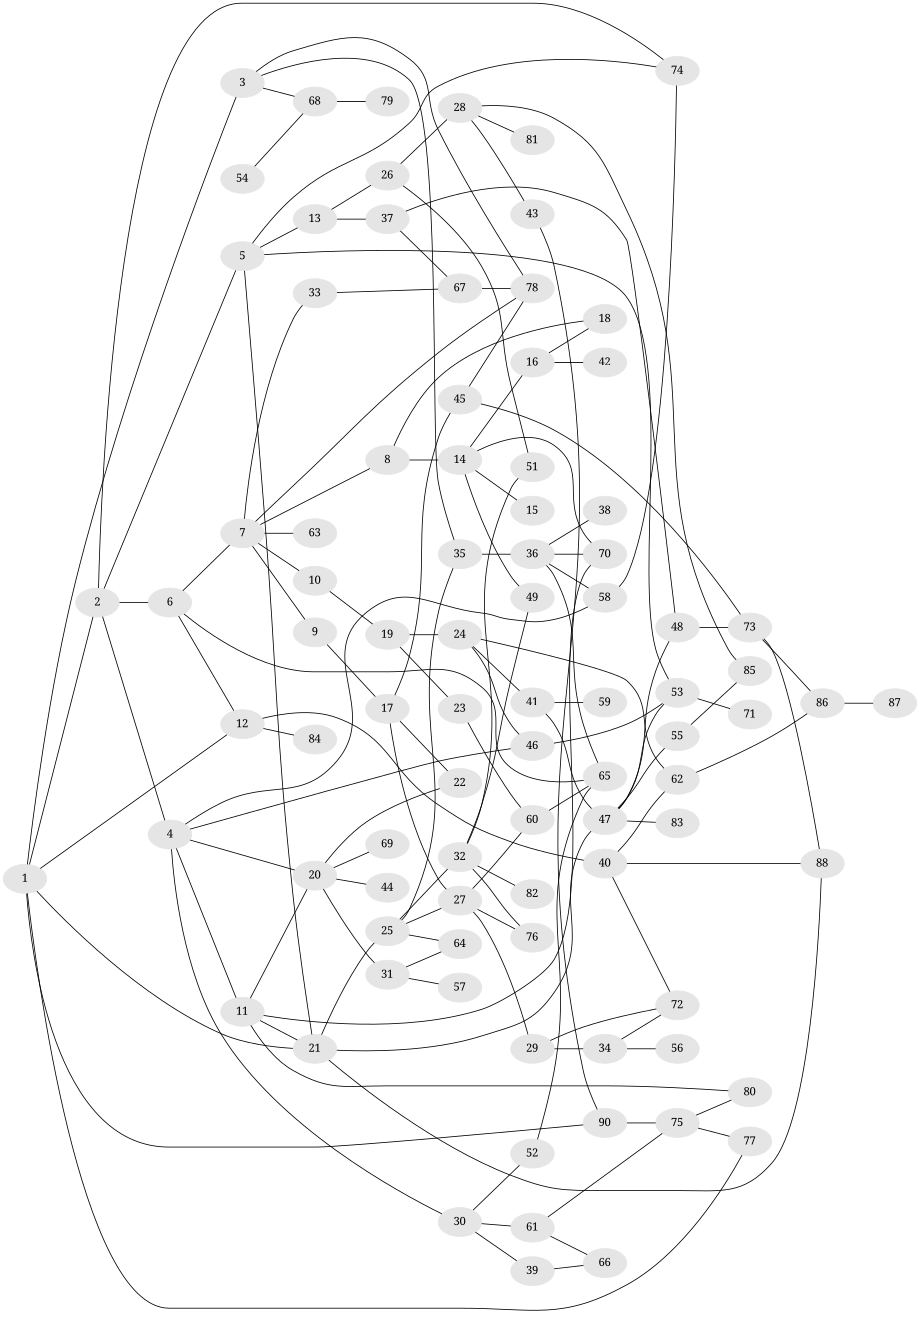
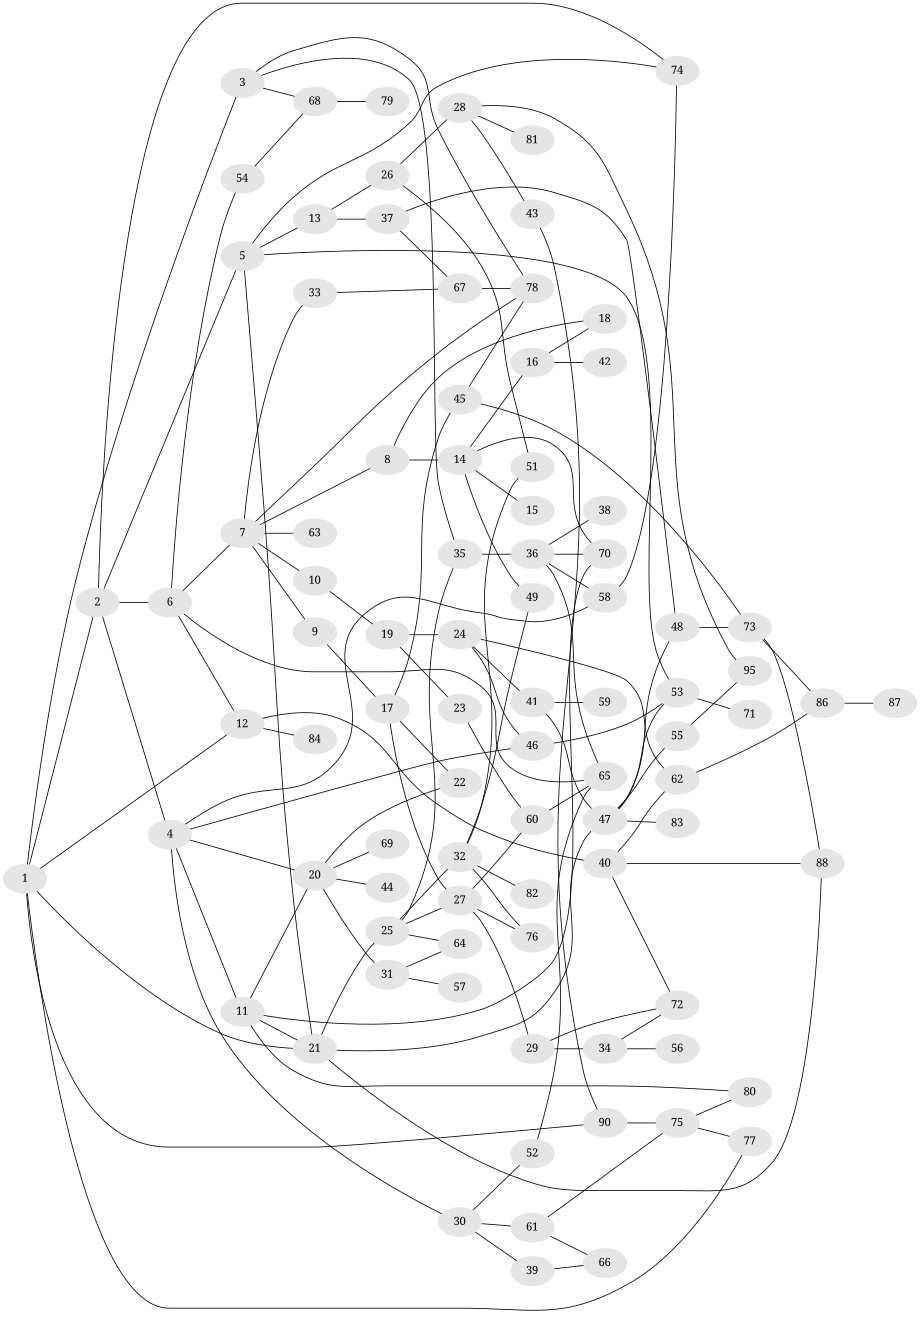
edge "54" -- "6": added
node "85": label "85" -> "95"
